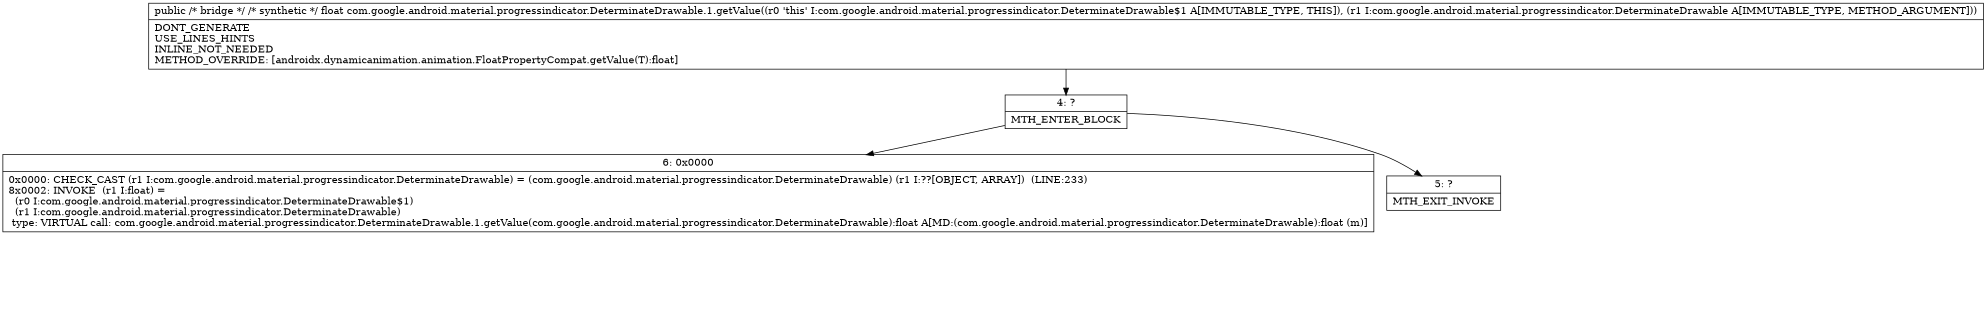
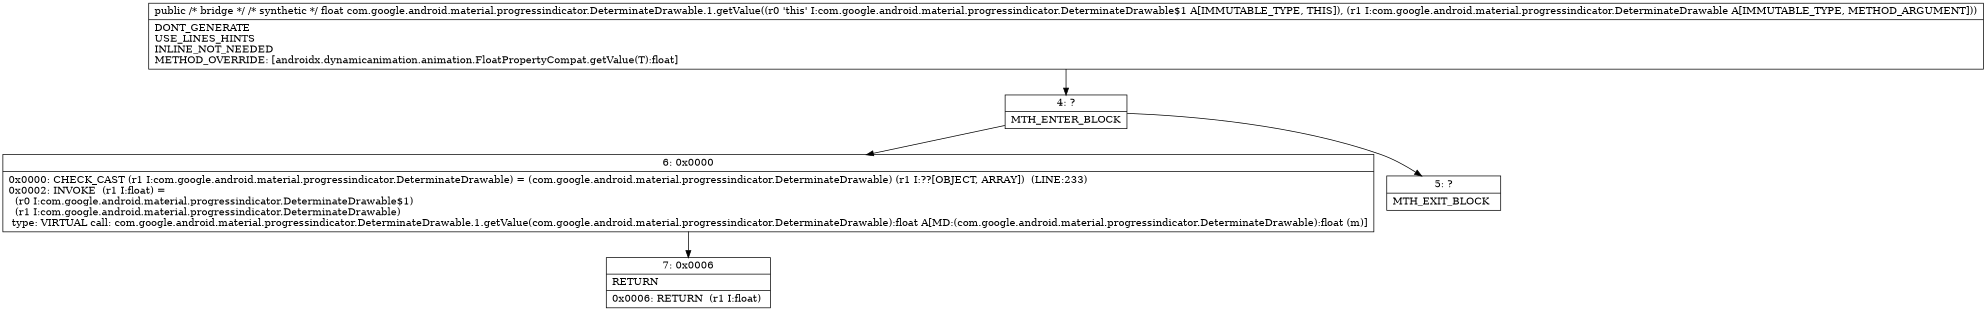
node "6: 0x0000": text "8x0002: INVOKE  (r1 I:float) =" -> "0x0002: INVOKE  (r1 I:float) ="
node "5: ?": text "MTH_EXIT_INVOKE" -> "MTH_EXIT_BLOCK"
node "7: 0x0006": added
